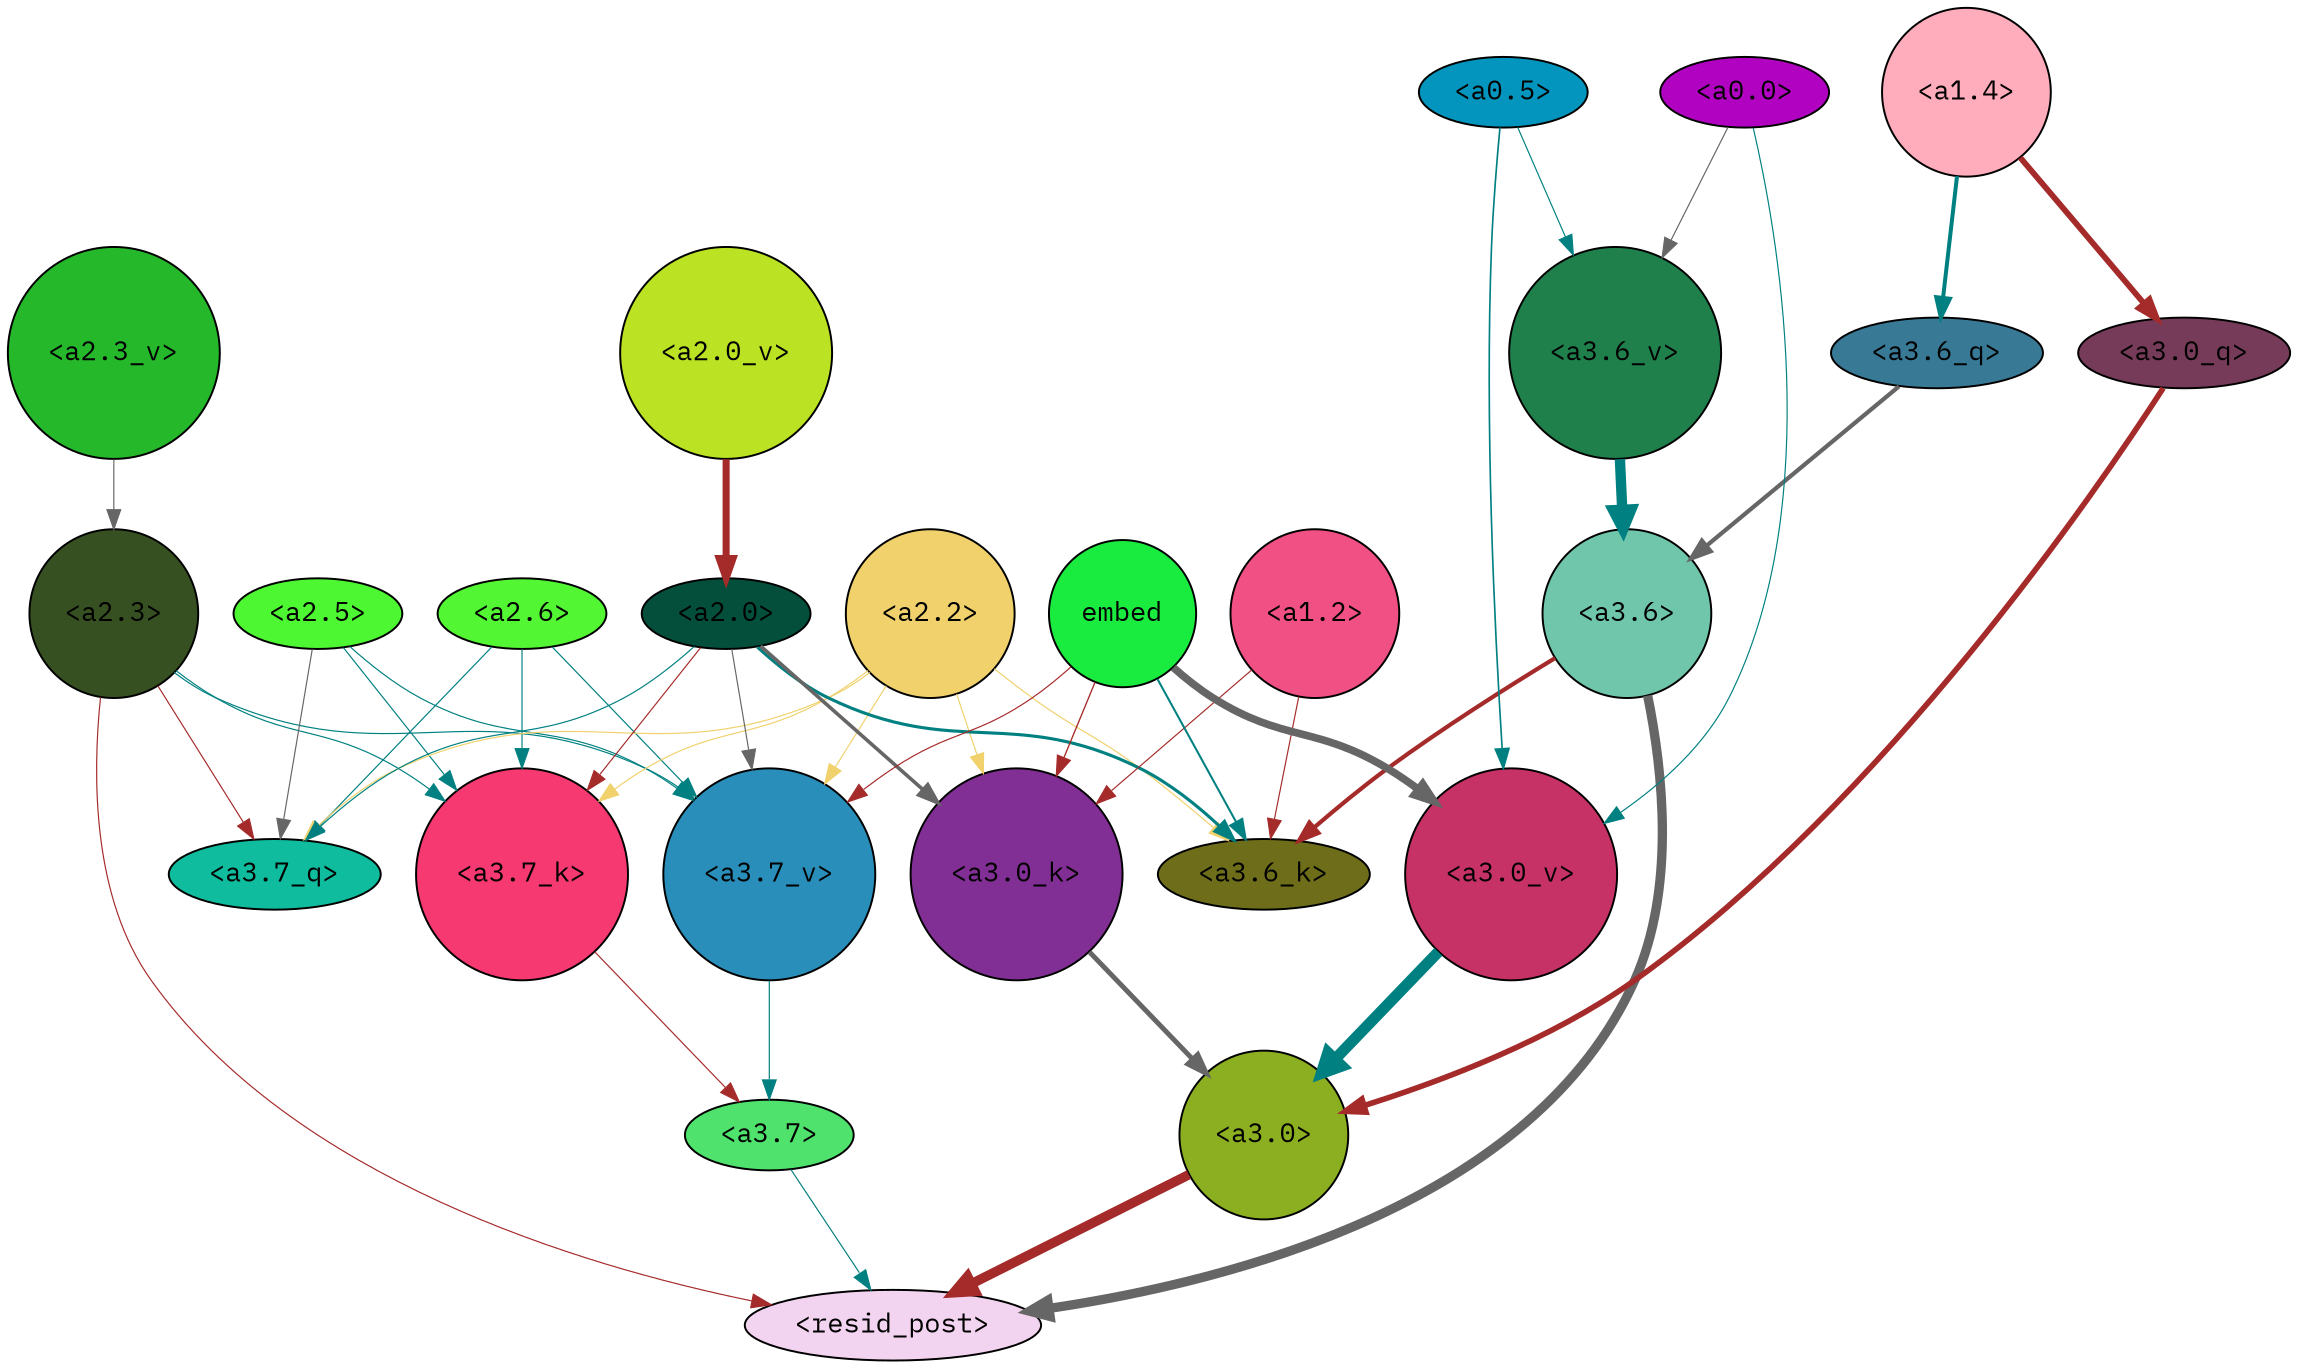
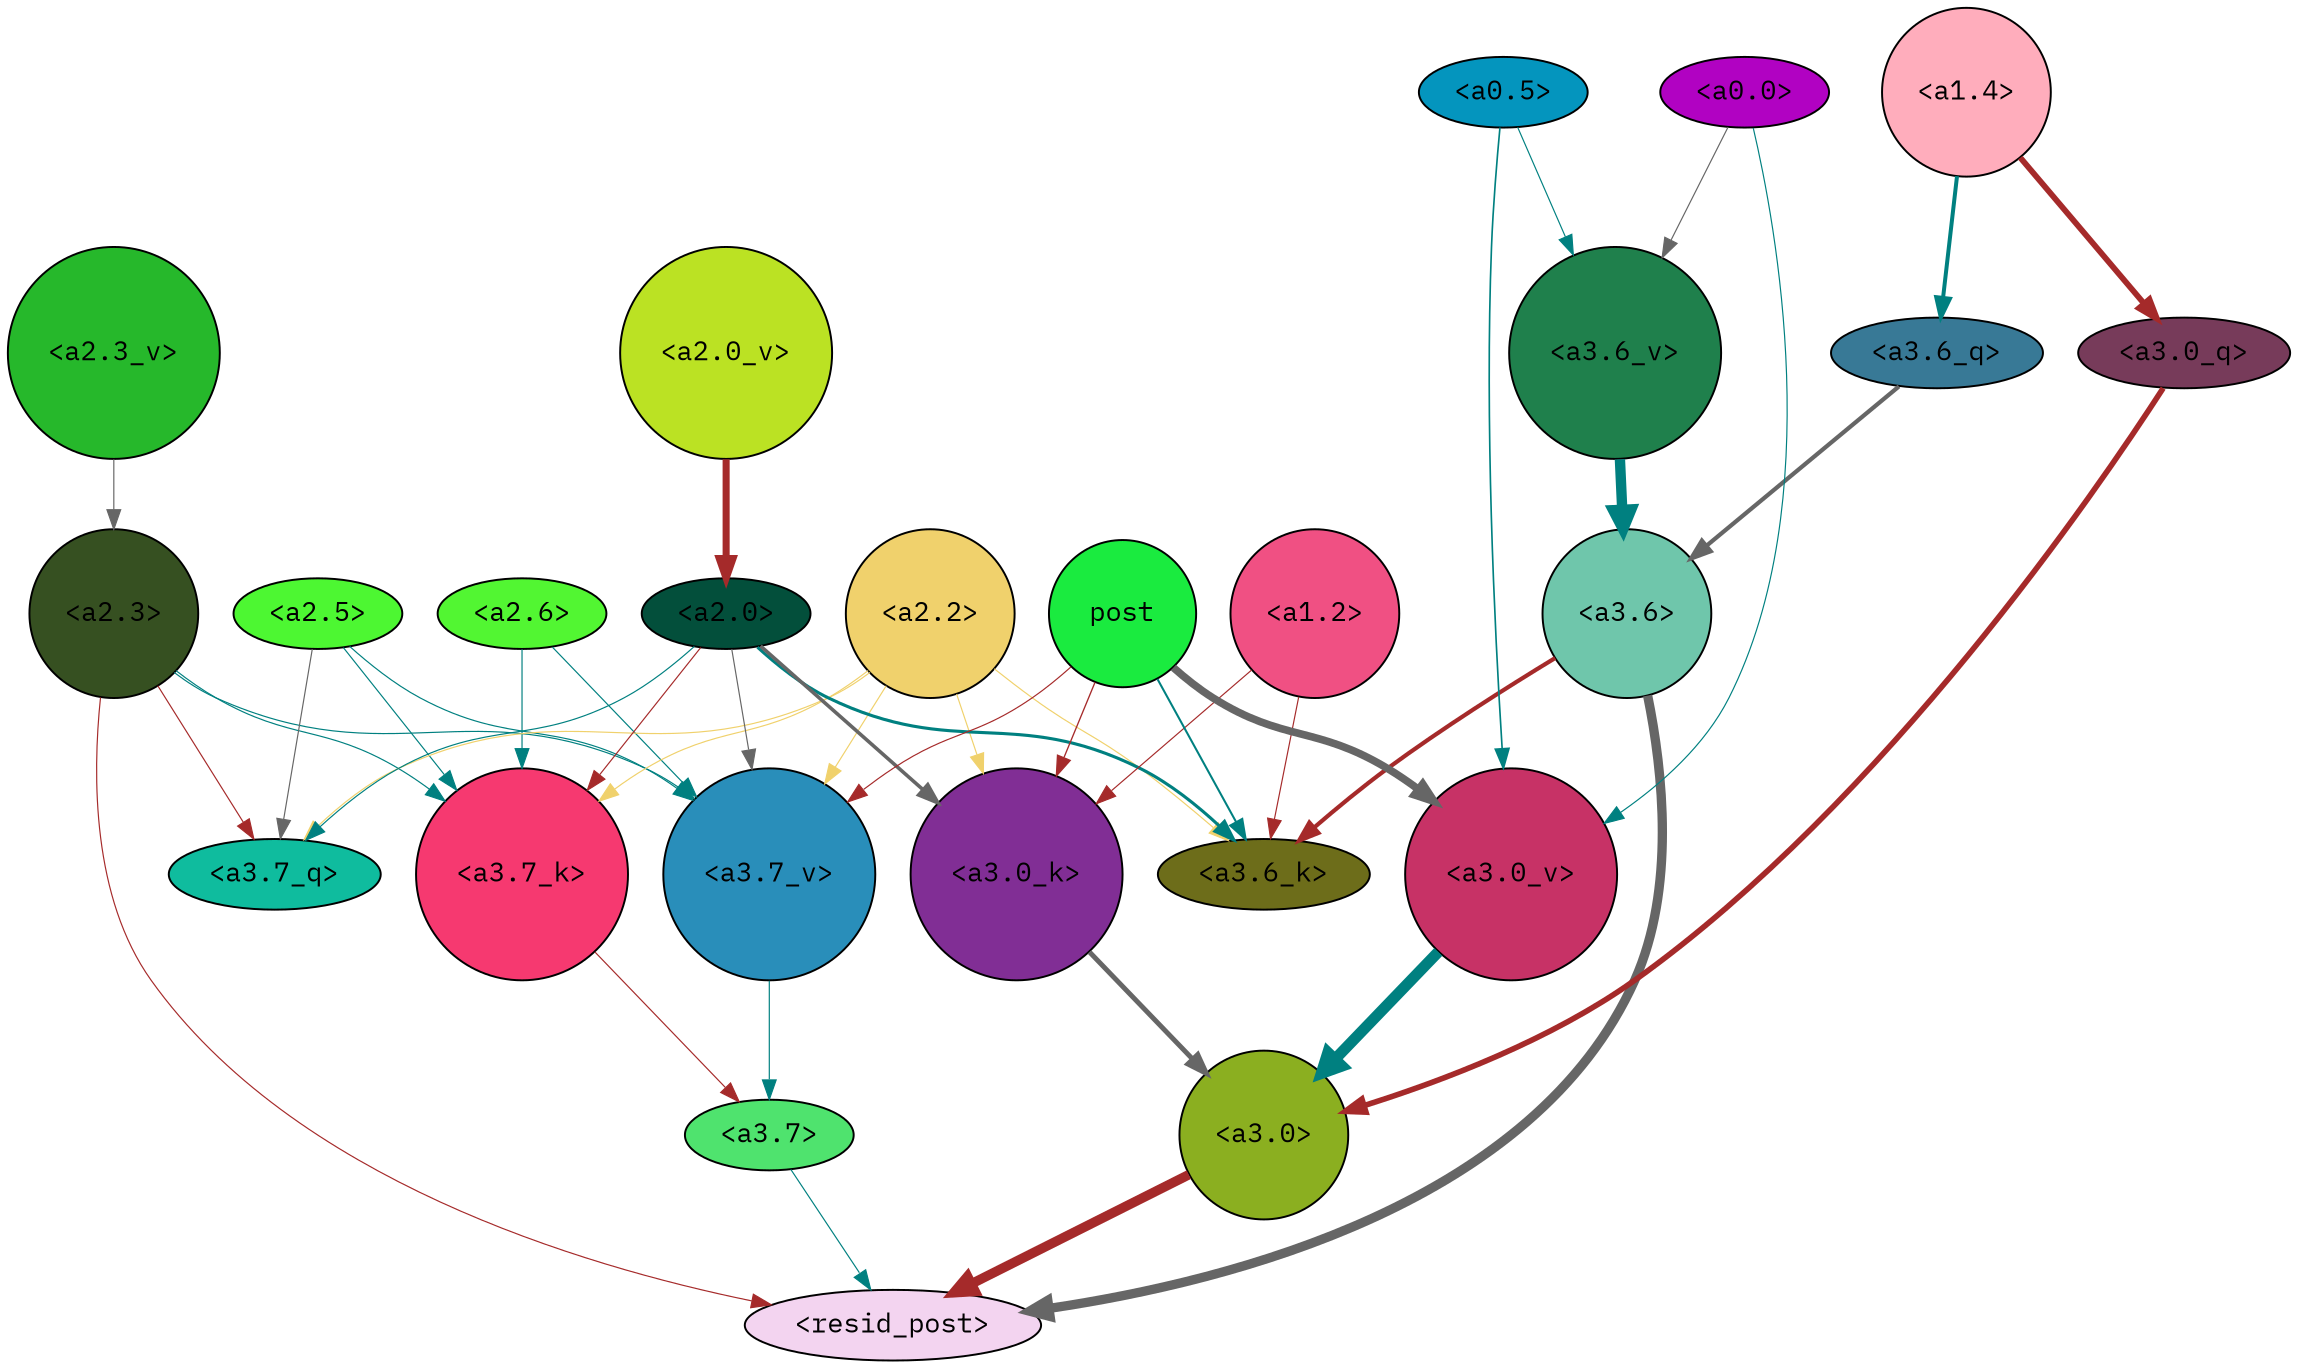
node "embed": label "embed" -> "post"
edge "<a2.6>" -> "<a3.7_q>": removed
